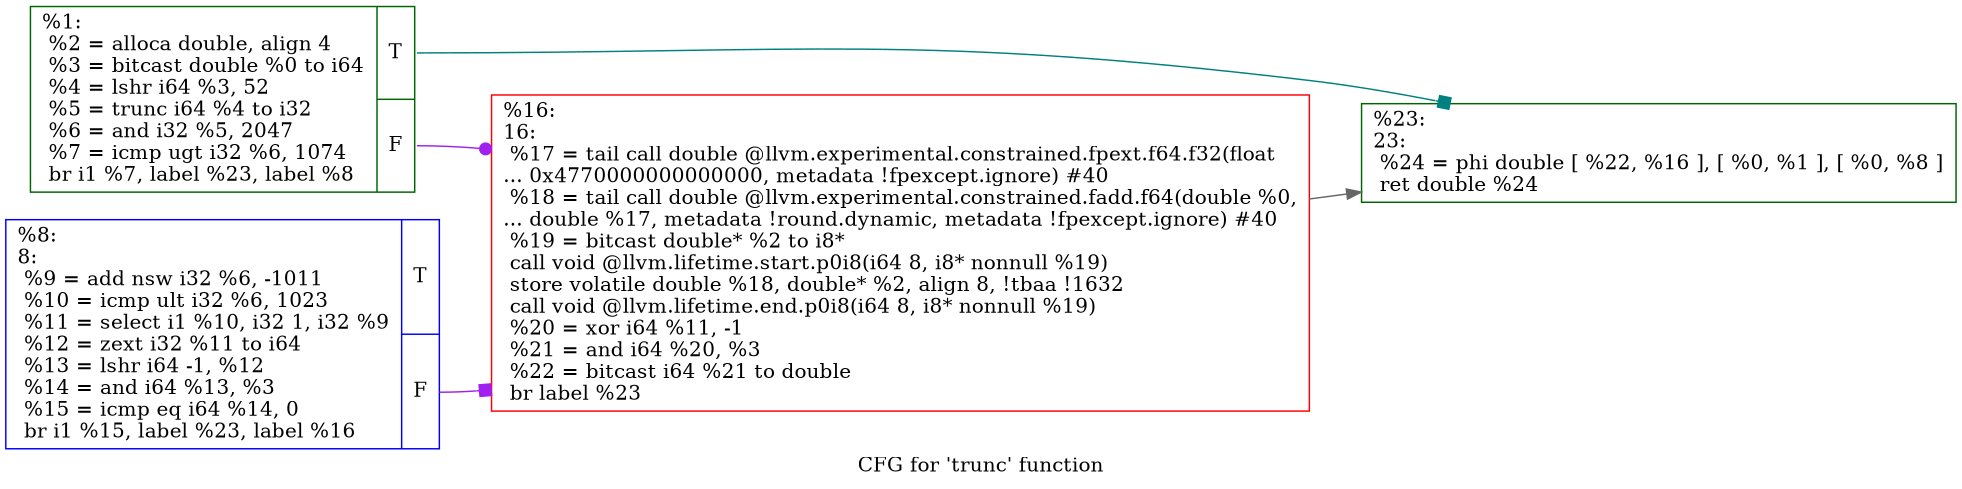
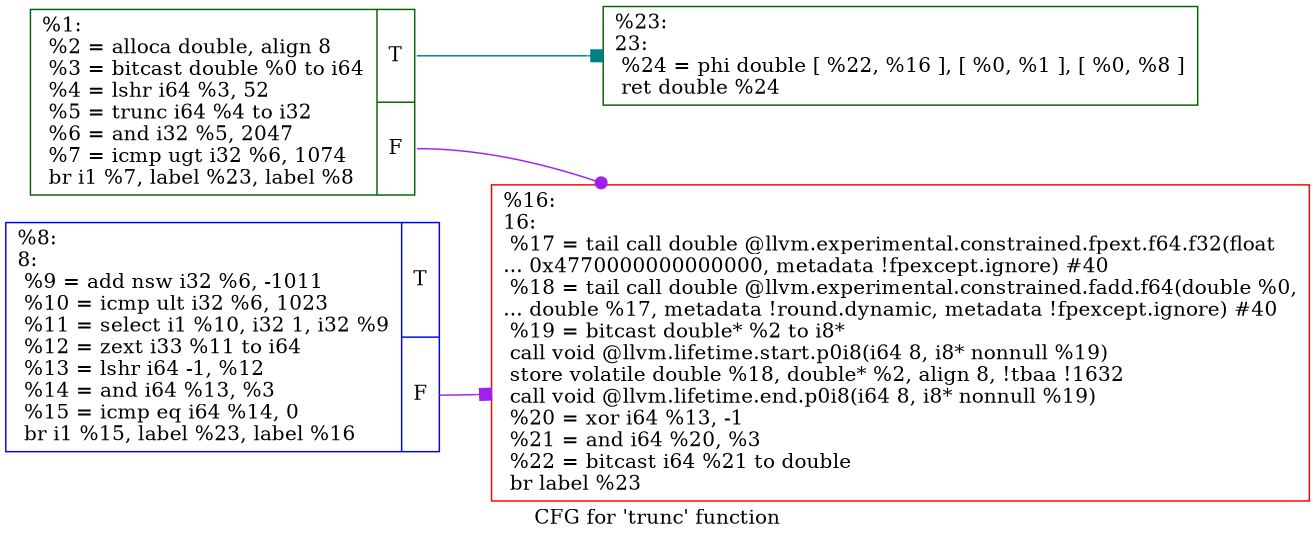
node "%1:": text "%2 = alloca double, align 4" -> "%2 = alloca double, align 8"
edge "%16:" -> "%23:": removed
node "%16:": text "%20 = xor i64 %11, -1" -> "%20 = xor i64 %13, -1"
node "%8:": text "%12 = zext i32 %11 to i64" -> "%12 = zext i33 %11 to i64"
